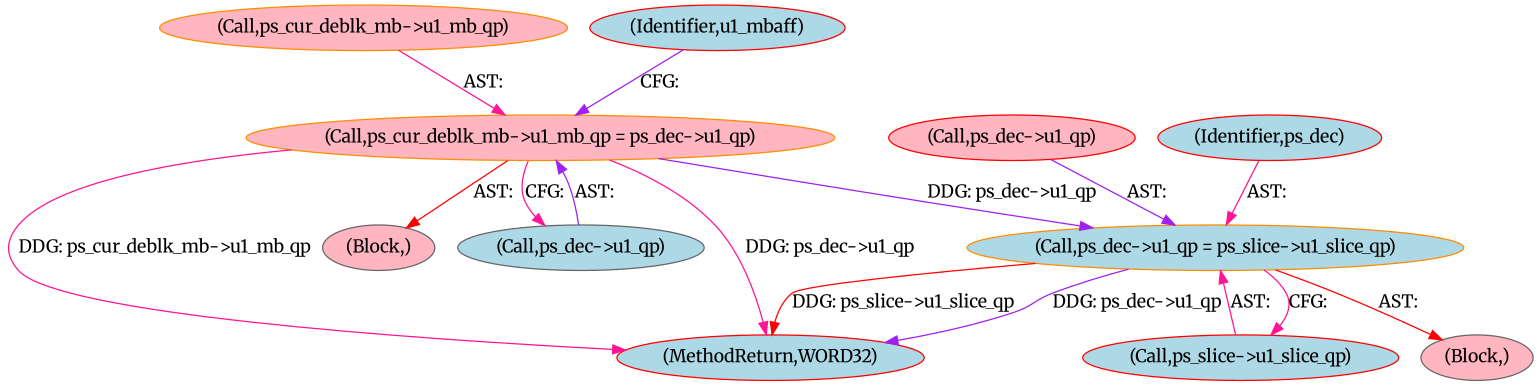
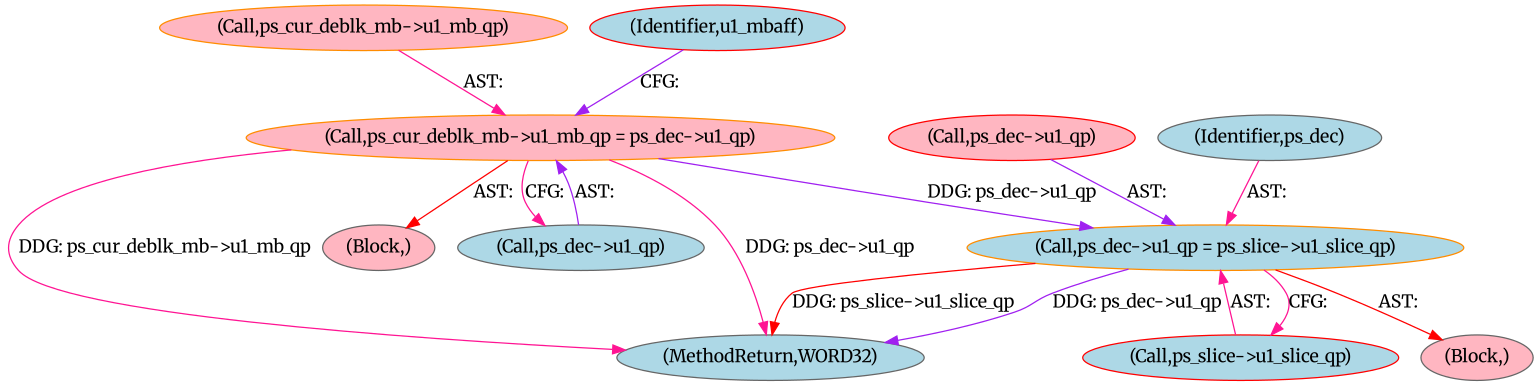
node "(Identifier,ps_dec)": color red -> gray40
node "(MethodReturn,WORD32)": color red -> gray40
